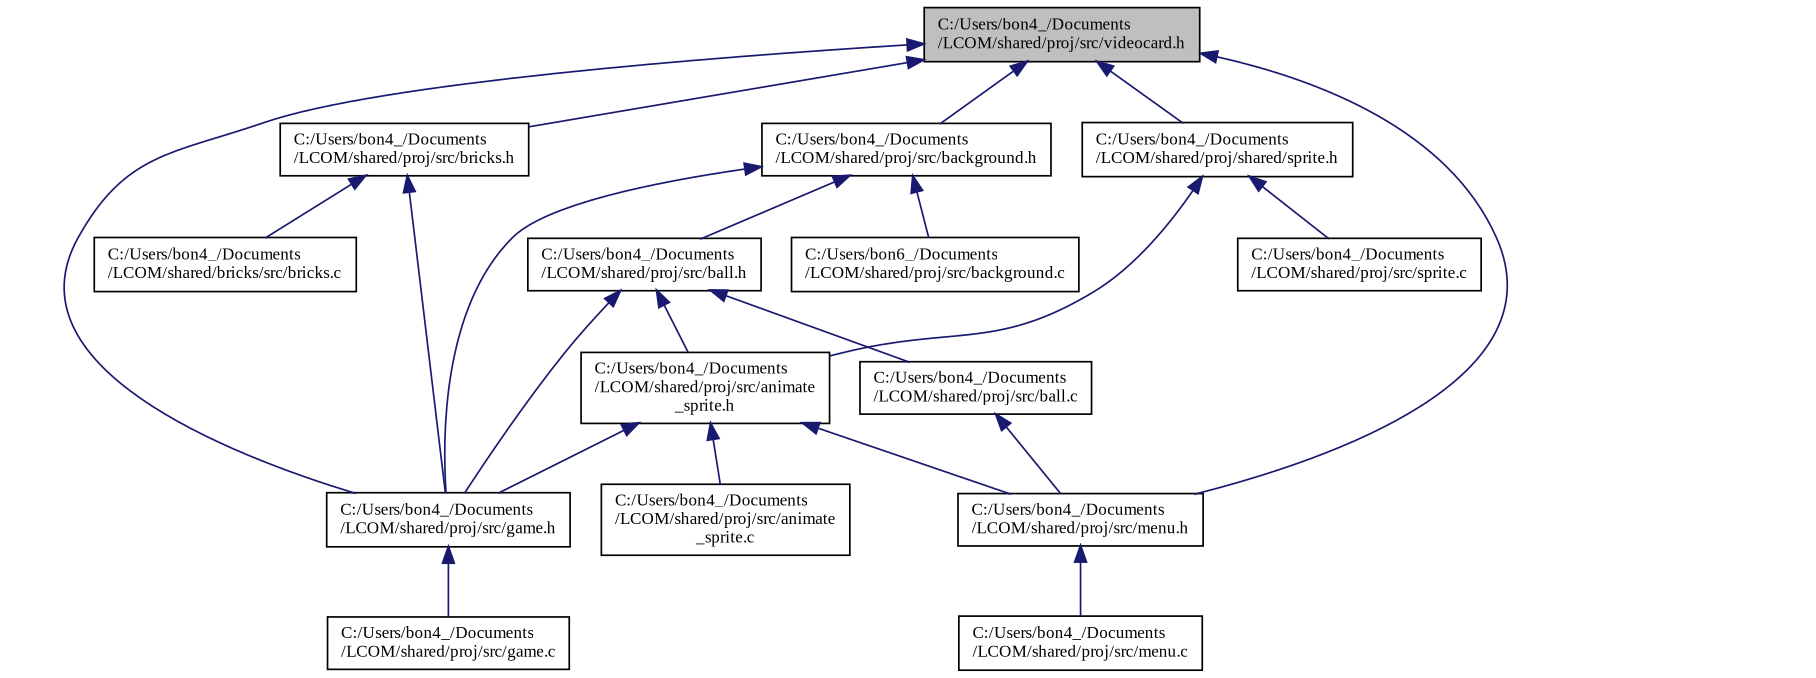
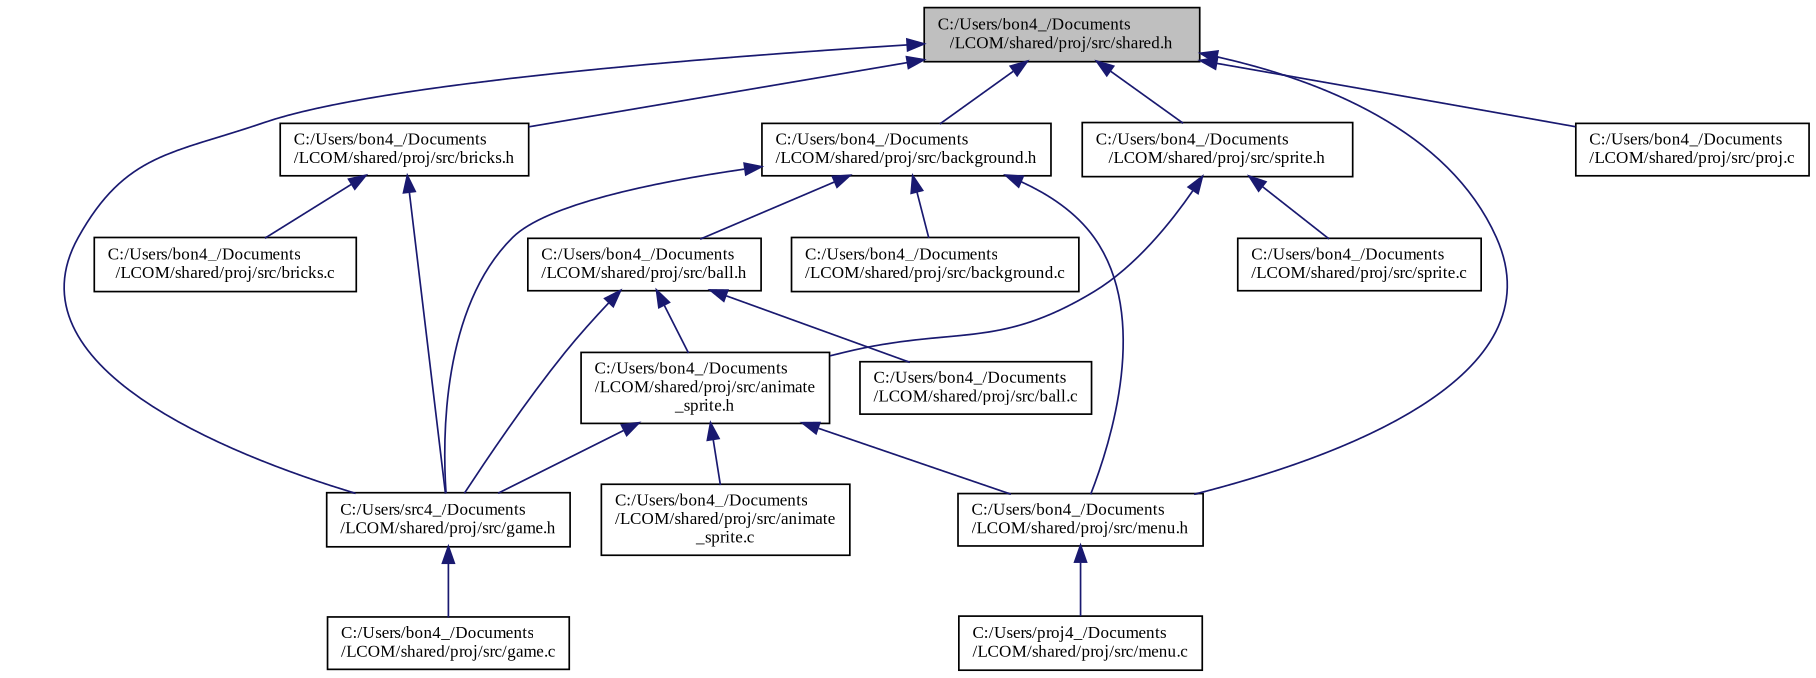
node "C:/Users/bon4_/Documents /LCOM/shared/proj/src/videocard.h": label "C:/Users/bon4_/Documents /LCOM/shared/proj/src/videocard.h" -> "C:/Users/bon4_/Documents /LCOM/shared/proj/src/shared.h"
node "C:/Users/bon4_/Documents /LCOM/shared/proj/shared/sprite.h": label "C:/Users/bon4_/Documents /LCOM/shared/proj/shared/sprite.h" -> "C:/Users/bon4_/Documents /LCOM/shared/proj/src/sprite.h"
node "C:/Users/bon4_/Documents /LCOM/shared/proj/src/proj.c": added
node "C:/Users/bon4_/Documents /LCOM/shared/bricks/src/bricks.c": label "C:/Users/bon4_/Documents /LCOM/shared/bricks/src/bricks.c" -> "C:/Users/bon4_/Documents /LCOM/shared/proj/src/bricks.c"
node "C:/Users/bon6_/Documents /LCOM/shared/proj/src/background.c": label "C:/Users/bon6_/Documents /LCOM/shared/proj/src/background.c" -> "C:/Users/bon4_/Documents /LCOM/shared/proj/src/background.c"
edge "C:/Users/bon4_/Documents /LCOM/shared/proj/src/menu.h" -> "C:/Users/bon4_/Documents /LCOM/shared/proj/src/ball.c": now "C:/Users/bon4_/Documents /LCOM/shared/proj/src/menu.h" -> "C:/Users/bon4_/Documents /LCOM/shared/proj/src/background.h"
node "C:/Users/bon4_/Documents /LCOM/shared/proj/src/game.h": label "C:/Users/bon4_/Documents /LCOM/shared/proj/src/game.h" -> "C:/Users/src4_/Documents /LCOM/shared/proj/src/game.h"
node "C:/Users/bon4_/Documents /LCOM/shared/proj/src/menu.c": label "C:/Users/bon4_/Documents /LCOM/shared/proj/src/menu.c" -> "C:/Users/proj4_/Documents /LCOM/shared/proj/src/menu.c"
